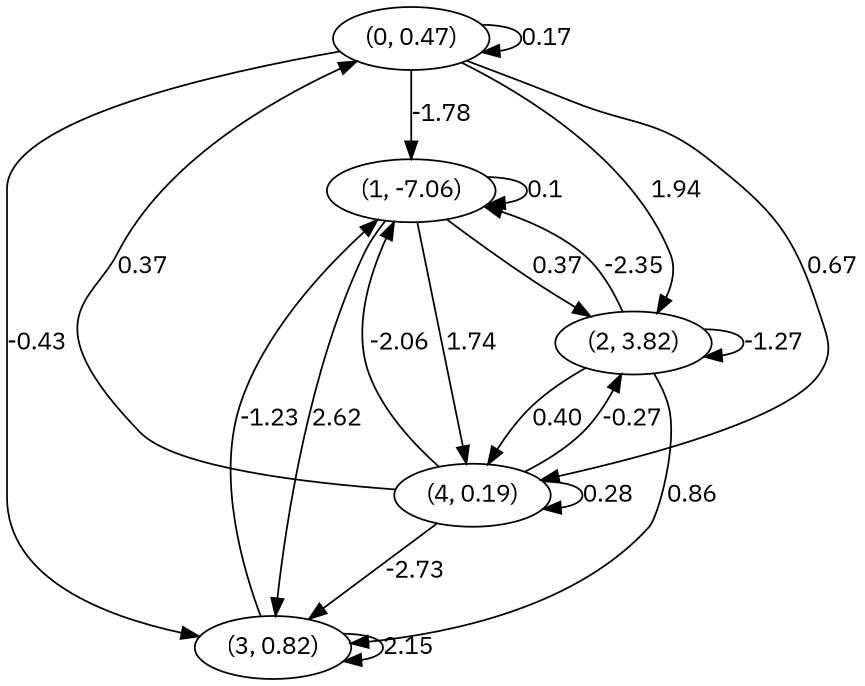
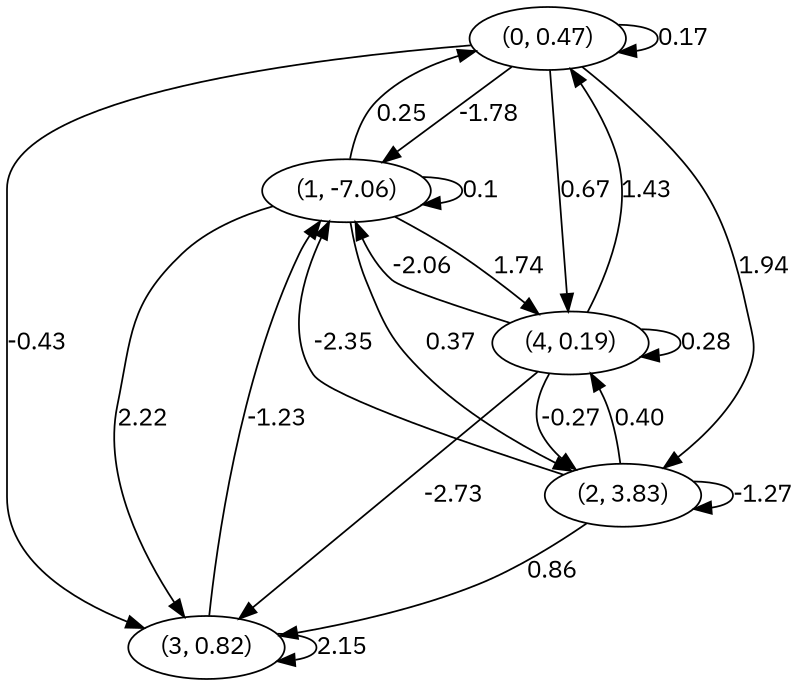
edge "(1, -7.06)" -> "(0, 0.47)": added, label "0.25"
edge "(4, 0.19)" -> "(0, 0.47)": label "0.37" -> "1.43"
node "(2, 3.82)": label "(2, 3.82)" -> "(2, 3.83)"
edge "(1, -7.06)" -> "(3, 0.82)": label "2.62" -> "2.22"
